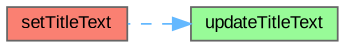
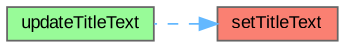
edge "setTitleText" -> "updateTitleText": reversed
